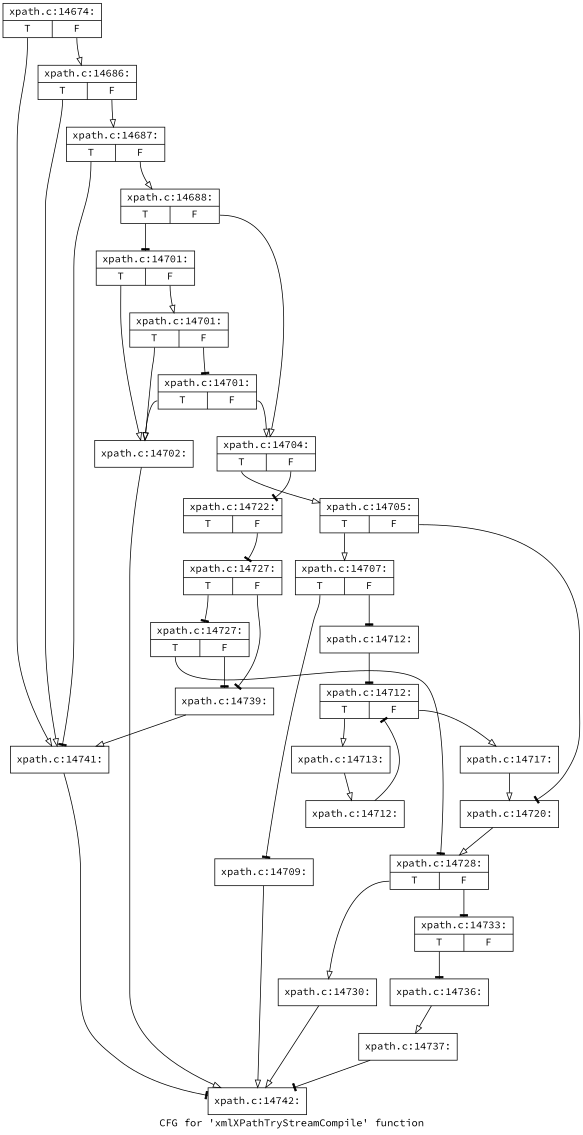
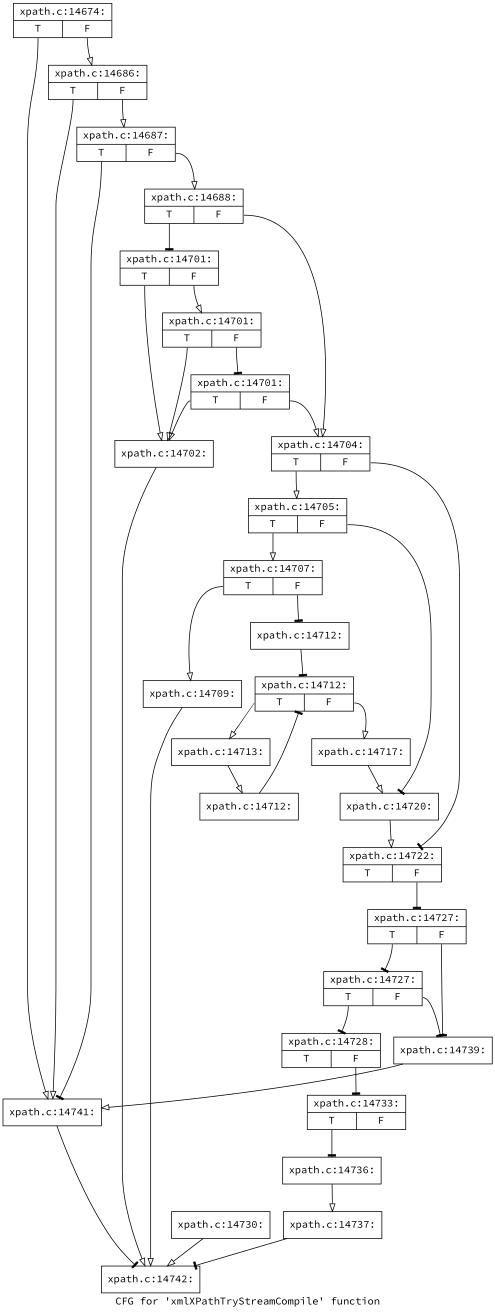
edge "xpath.c:14707:" -> "xpath.c:14709:": arrowhead tee -> onormal
edge "xpath.c:14720:" -> "xpath.c:14728:": now "xpath.c:14720:" -> "xpath.c:14722:"
edge "xpath.c:14728:" -> "xpath.c:14730:": removed
